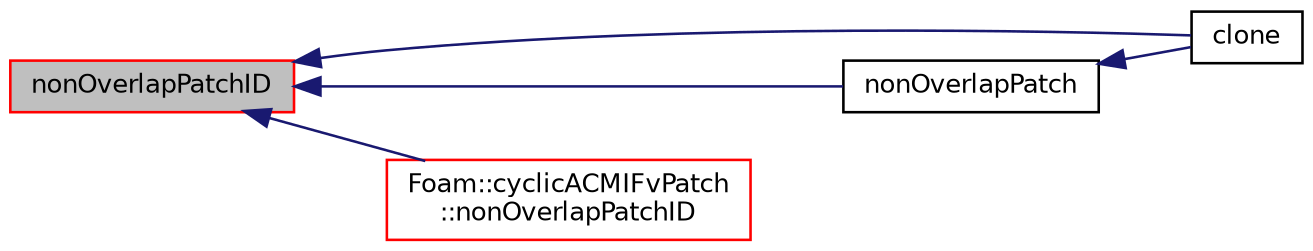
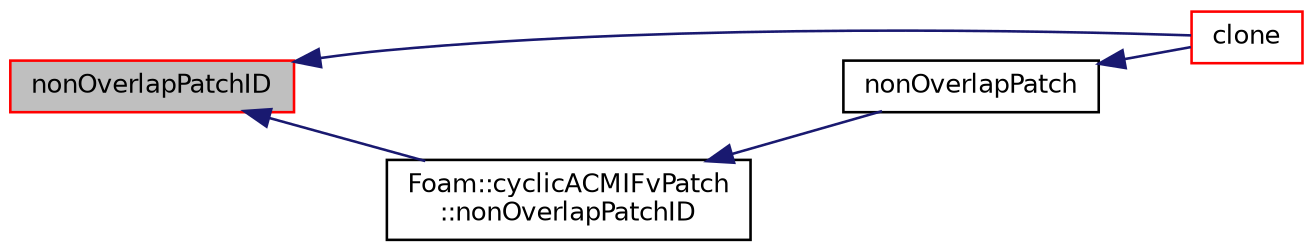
node "clone": color black -> red
edge "nonOverlapPatch" -> "nonOverlapPatchID": now "nonOverlapPatch" -> "Foam::cyclicACMIFvPatch ::nonOverlapPatchID"
node "Foam::cyclicACMIFvPatch ::nonOverlapPatchID": color red -> black
